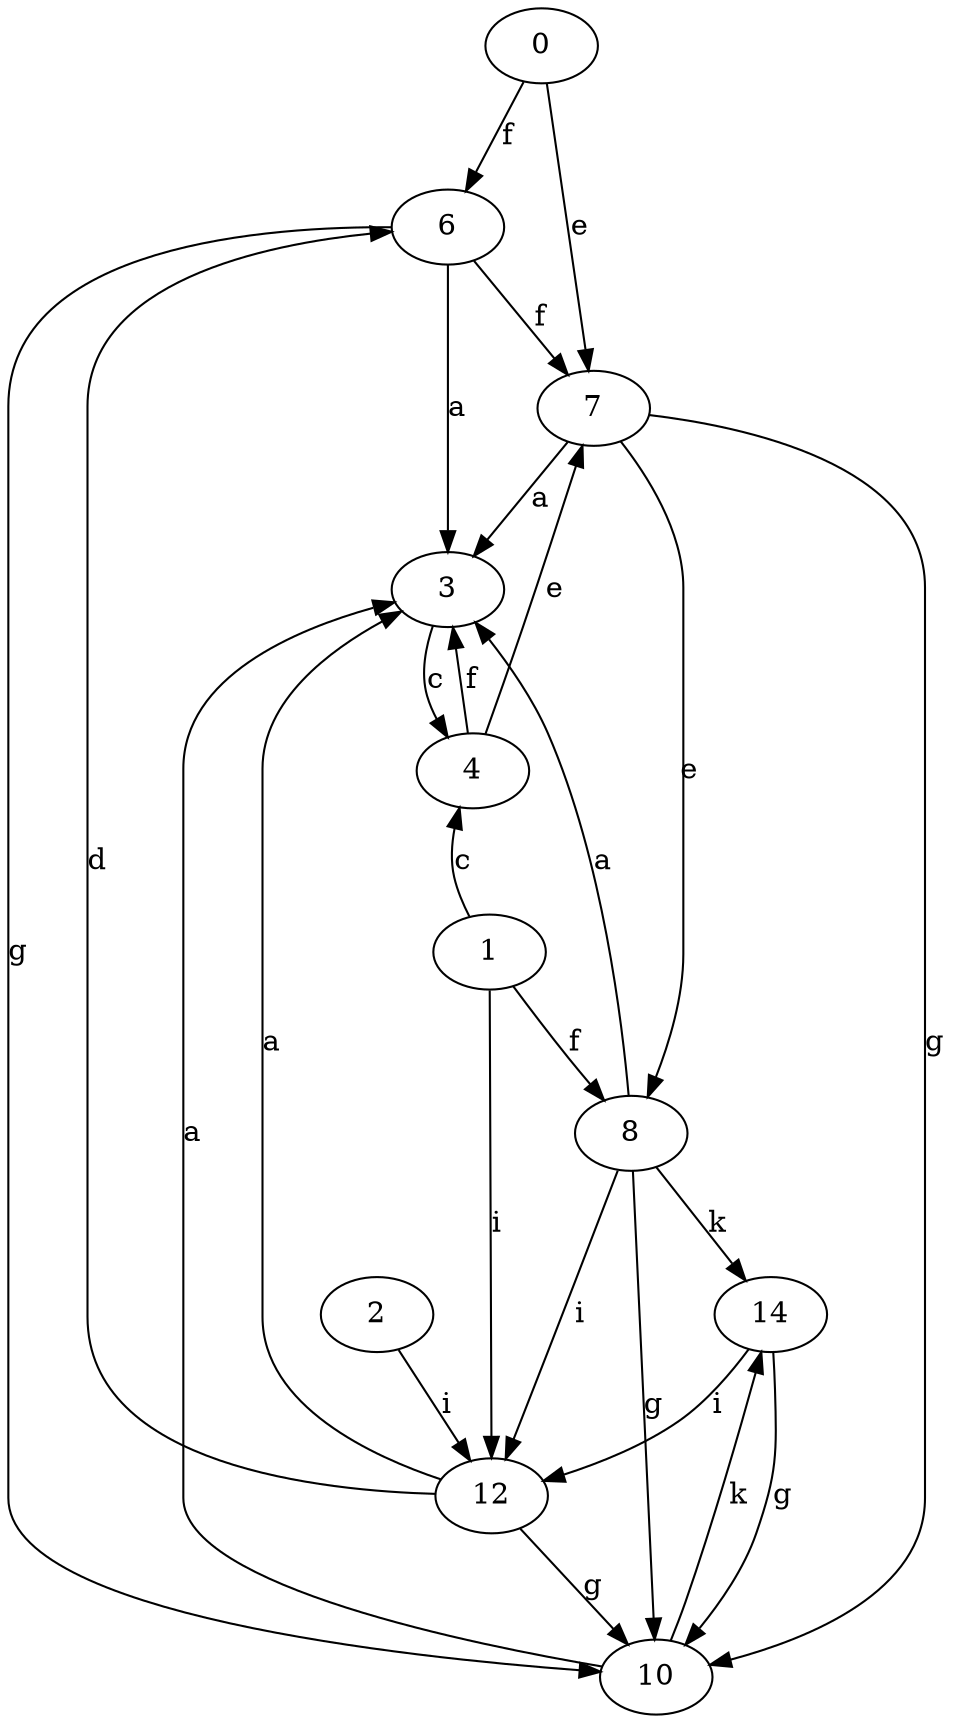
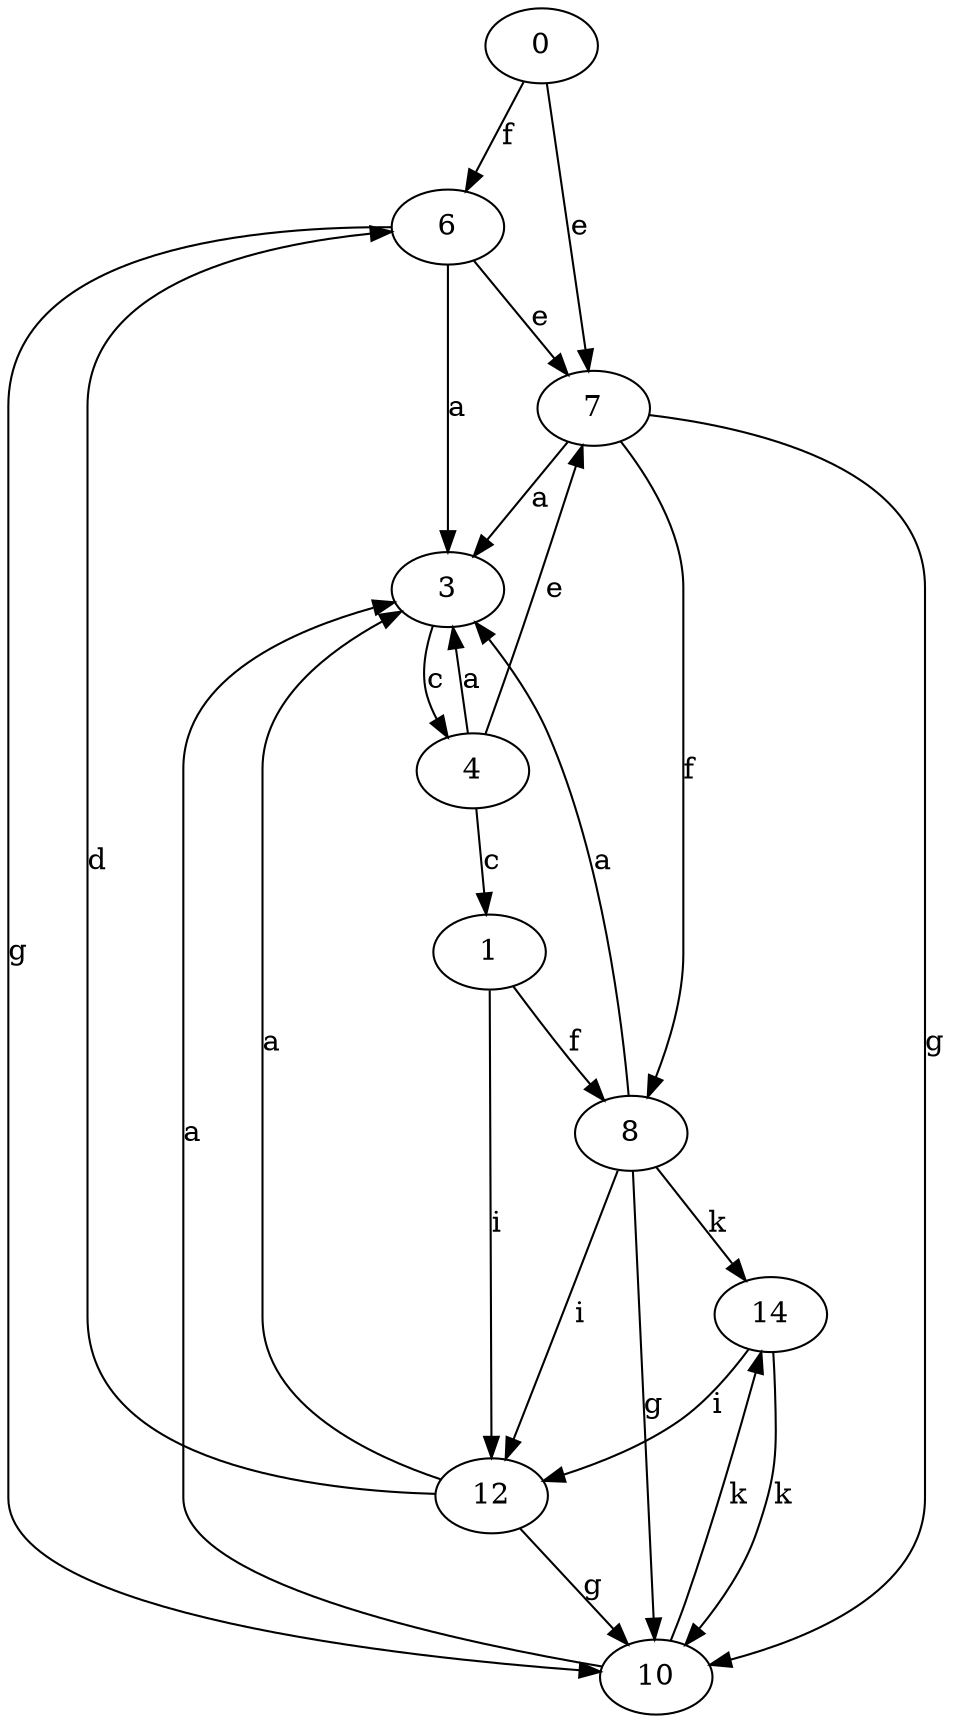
edge "6" -> "7": label "f" -> "e"
edge "4" -> "3": label "f" -> "a"
edge "7" -> "8": label "e" -> "f"
edge "1" -> "4": reversed
node "2": removed
edge "14" -> "10": label "g" -> "k"
